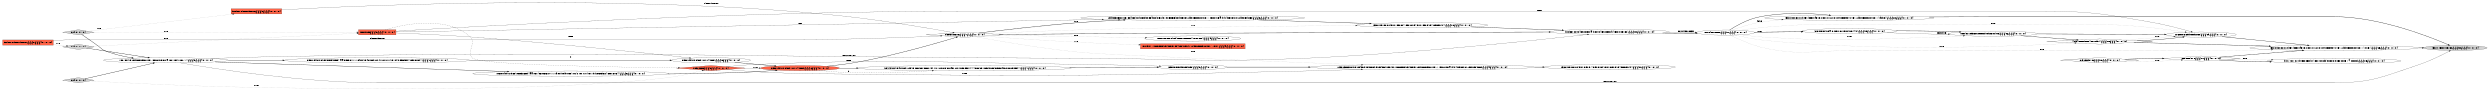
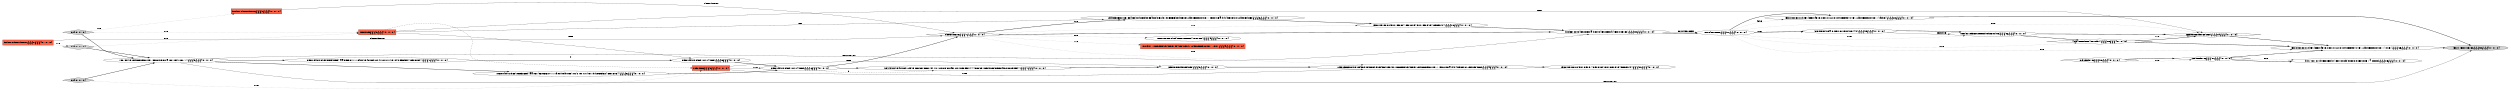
node "specStore.addSpec(spec)@@@19@@@['1', '1', '0']": shape ellipse -> diamond
node "Spec spec@@@2@@@['0', '0', '1']": shape diamond -> box
node "Preconditions.checkNotNull(spec)@@@6@@@['1', '1', '1']": fillcolor tomato -> white
